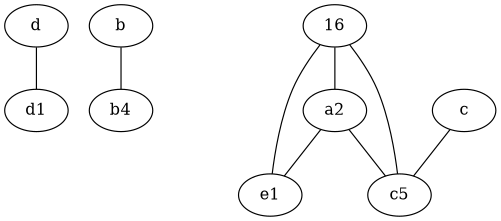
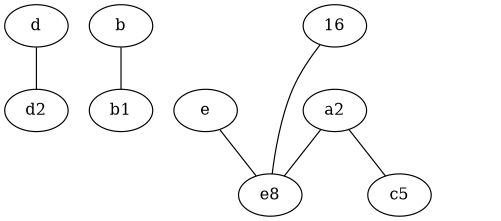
edge "16" -- "a2": removed
edge "16" -- "c5": removed
node "d1": label "d1" -> "d2"
node "b4": label "b4" -> "b1"
node "e": added
node "c": removed
node "e1": label "e1" -> "e8"
